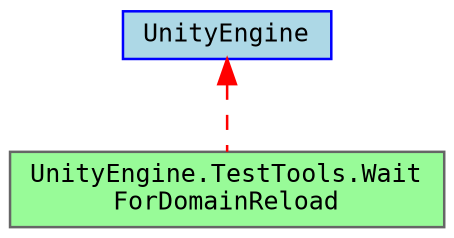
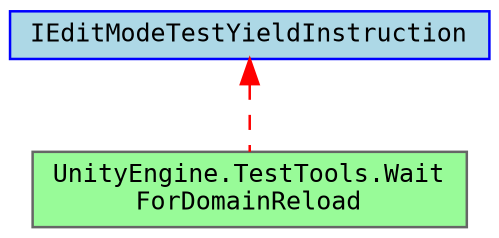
node "UnityEngine": label "UnityEngine" -> "IEditModeTestYieldInstruction"
